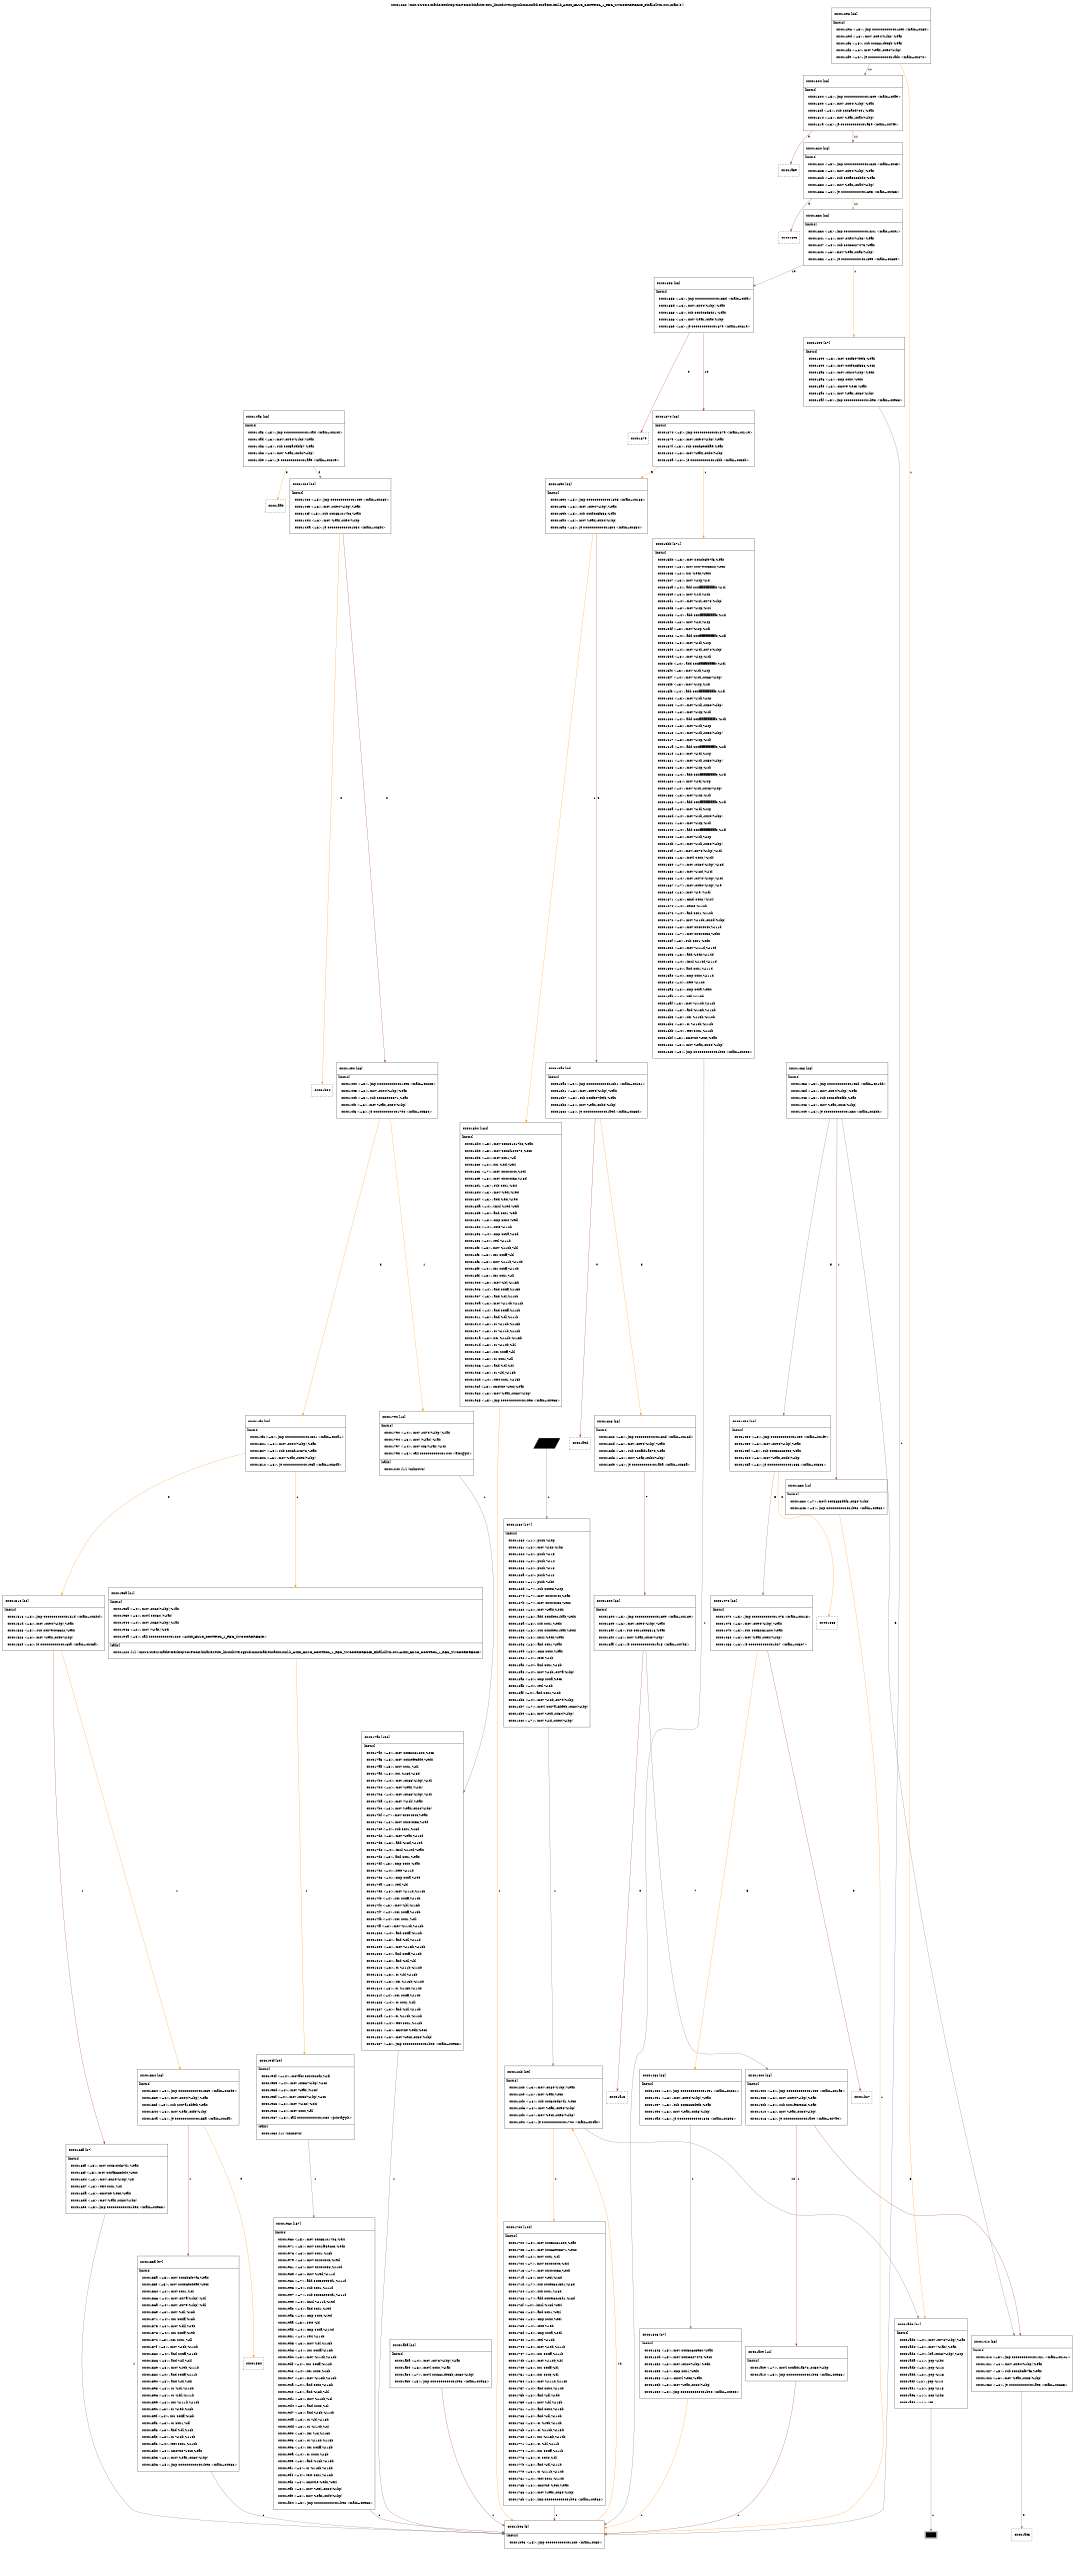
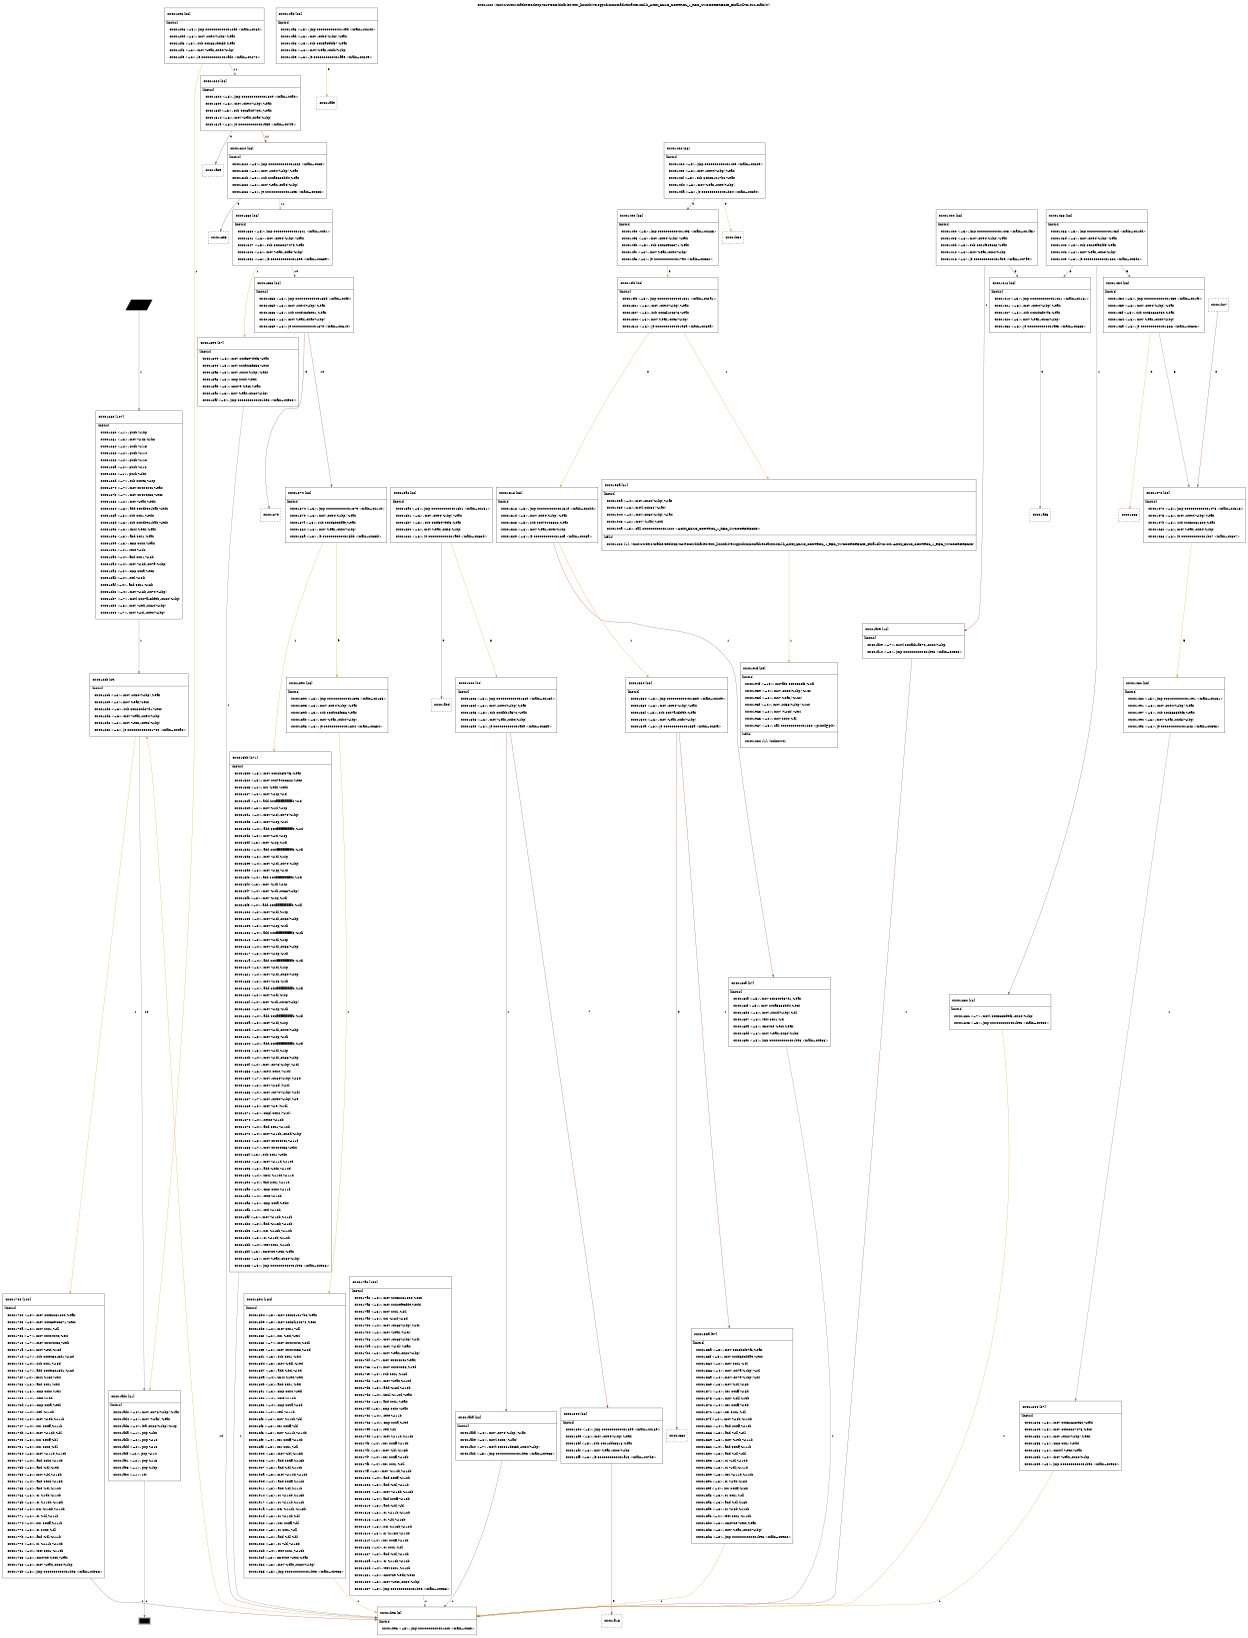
edge "0x4014a8 [28]" -> "0x4014c4 [28]": removed, label "4"
edge "0x401390 [28]" -> "0x4013ac [28]": removed, label "8"
edge "0x4013c8 [28]" -> "0x401aba [22]": added, label "1"
node "0x401790 [16]": removed
edge "0x401470 [28]" -> "0x401b27": reversed
edge "0x4013e4 [28]" -> "0x401400 [28]": removed, label "7"
edge "0x401534 [28]" -> "0x401550": color darkorange -> brown
node "0x40196c [157]": removed
edge "0x40155a [97]" -> "0x401b93 [5]": color gray40 -> darkorange
